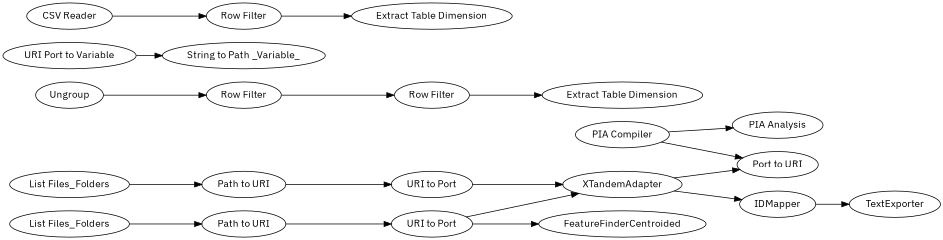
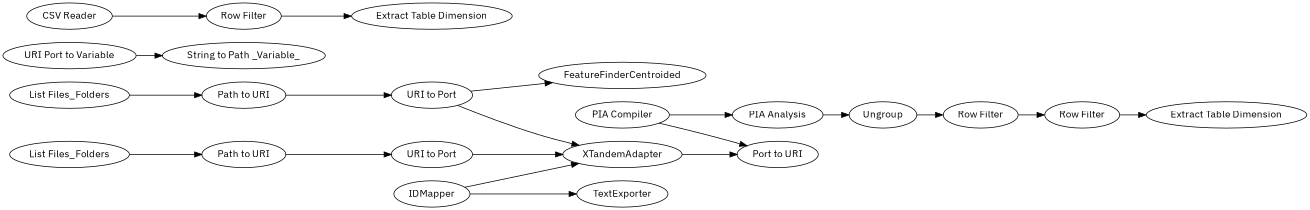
edge "PIA Analysis" -> "Ungroup": added
edge "XTandemAdapter" -> "IDMapper": reversed
